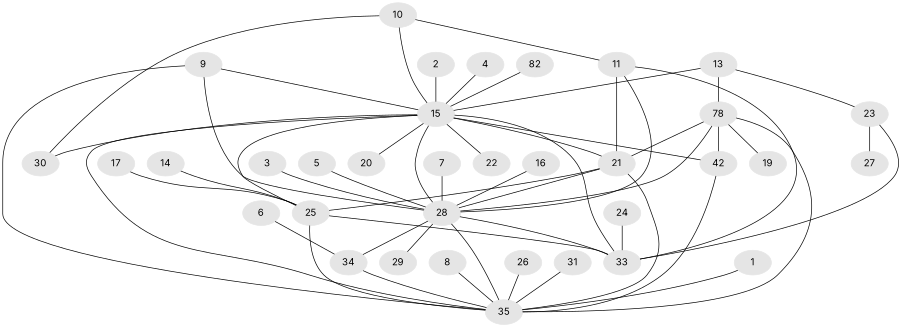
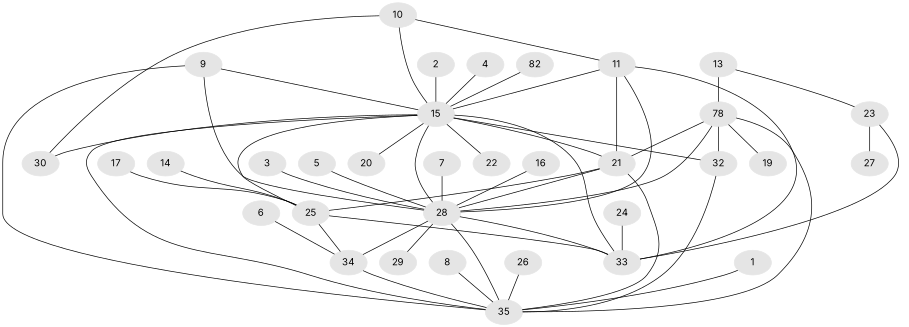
edge "13" -- "15": now "11" -- "15"
node "42": label "42" -> "32"
node "31": removed
edge "25" -- "35": now "25" -- "34"
